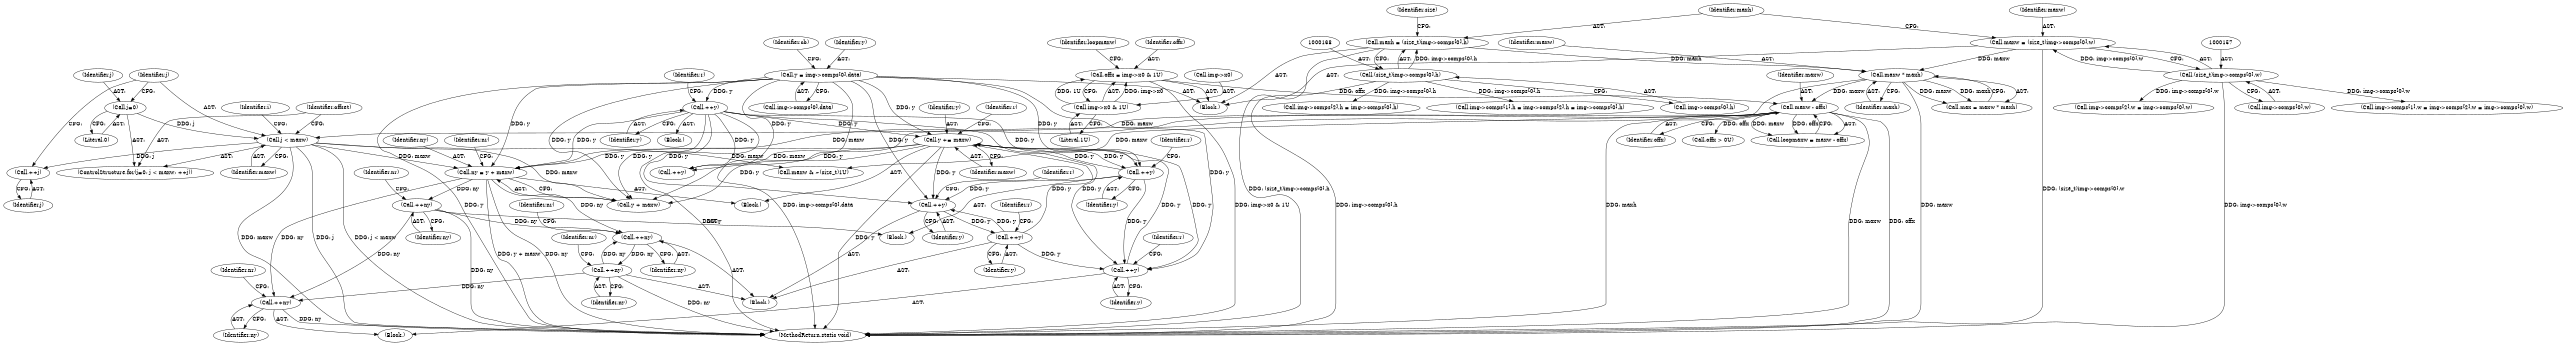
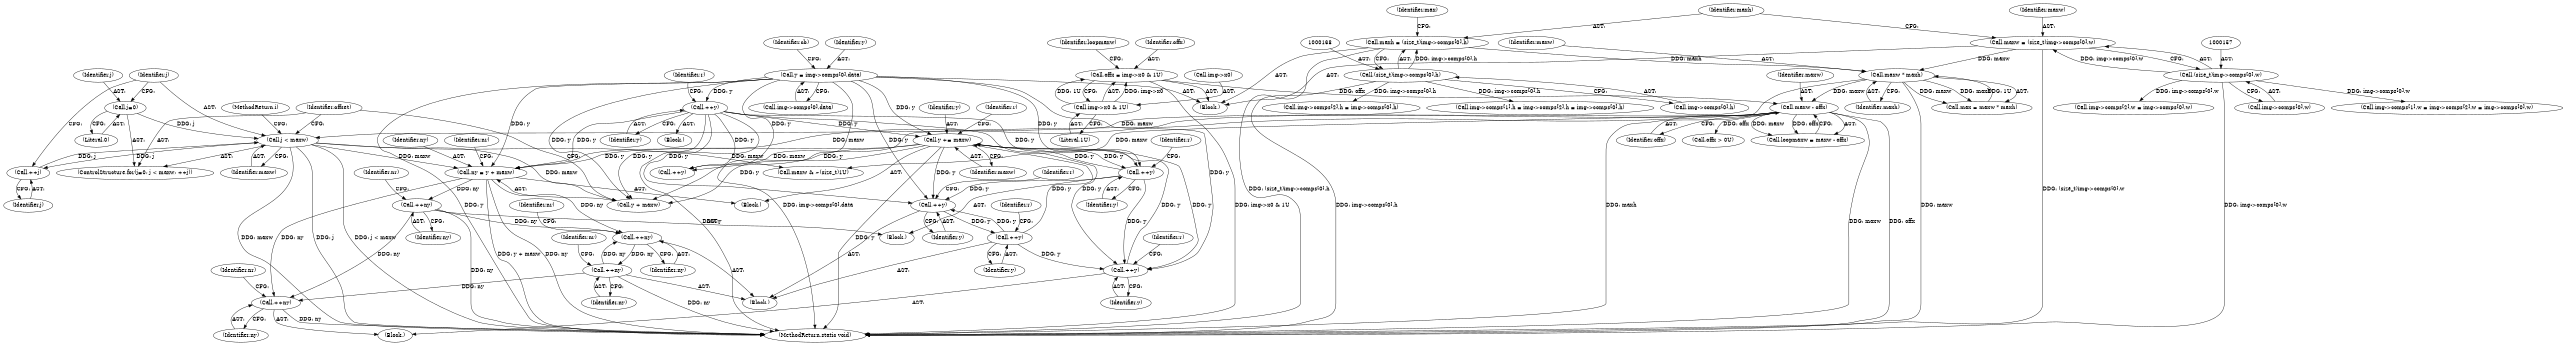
node "(Identifier,size)": label "(Identifier,size)" -> "(Identifier,max)"
edge "(Call,max = maxw * maxh)" -> "(Call,maxw * maxh)": label "CFG: " -> "DDG: 1U"
node "(Identifier,i)": label "(Identifier,i)" -> "(MethodReturn,i)"
edge "(Call,++j)" -> "(Call,j < maxw)": added, label "DDG: j"
edge "(Call,ny = y + maxw)" -> "(Call,y + maxw)": now "(Identifier,offset)" -> "(Call,y + maxw)"
